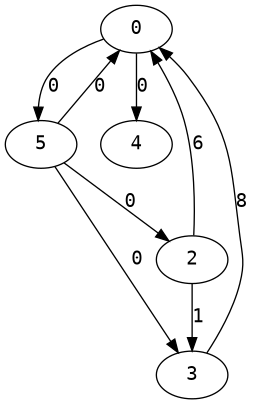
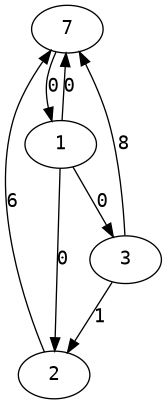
node "0": label "0" -> "7"
node "5": label "5" -> "1"
node "4": removed
edge "2" -> "3": reversed
